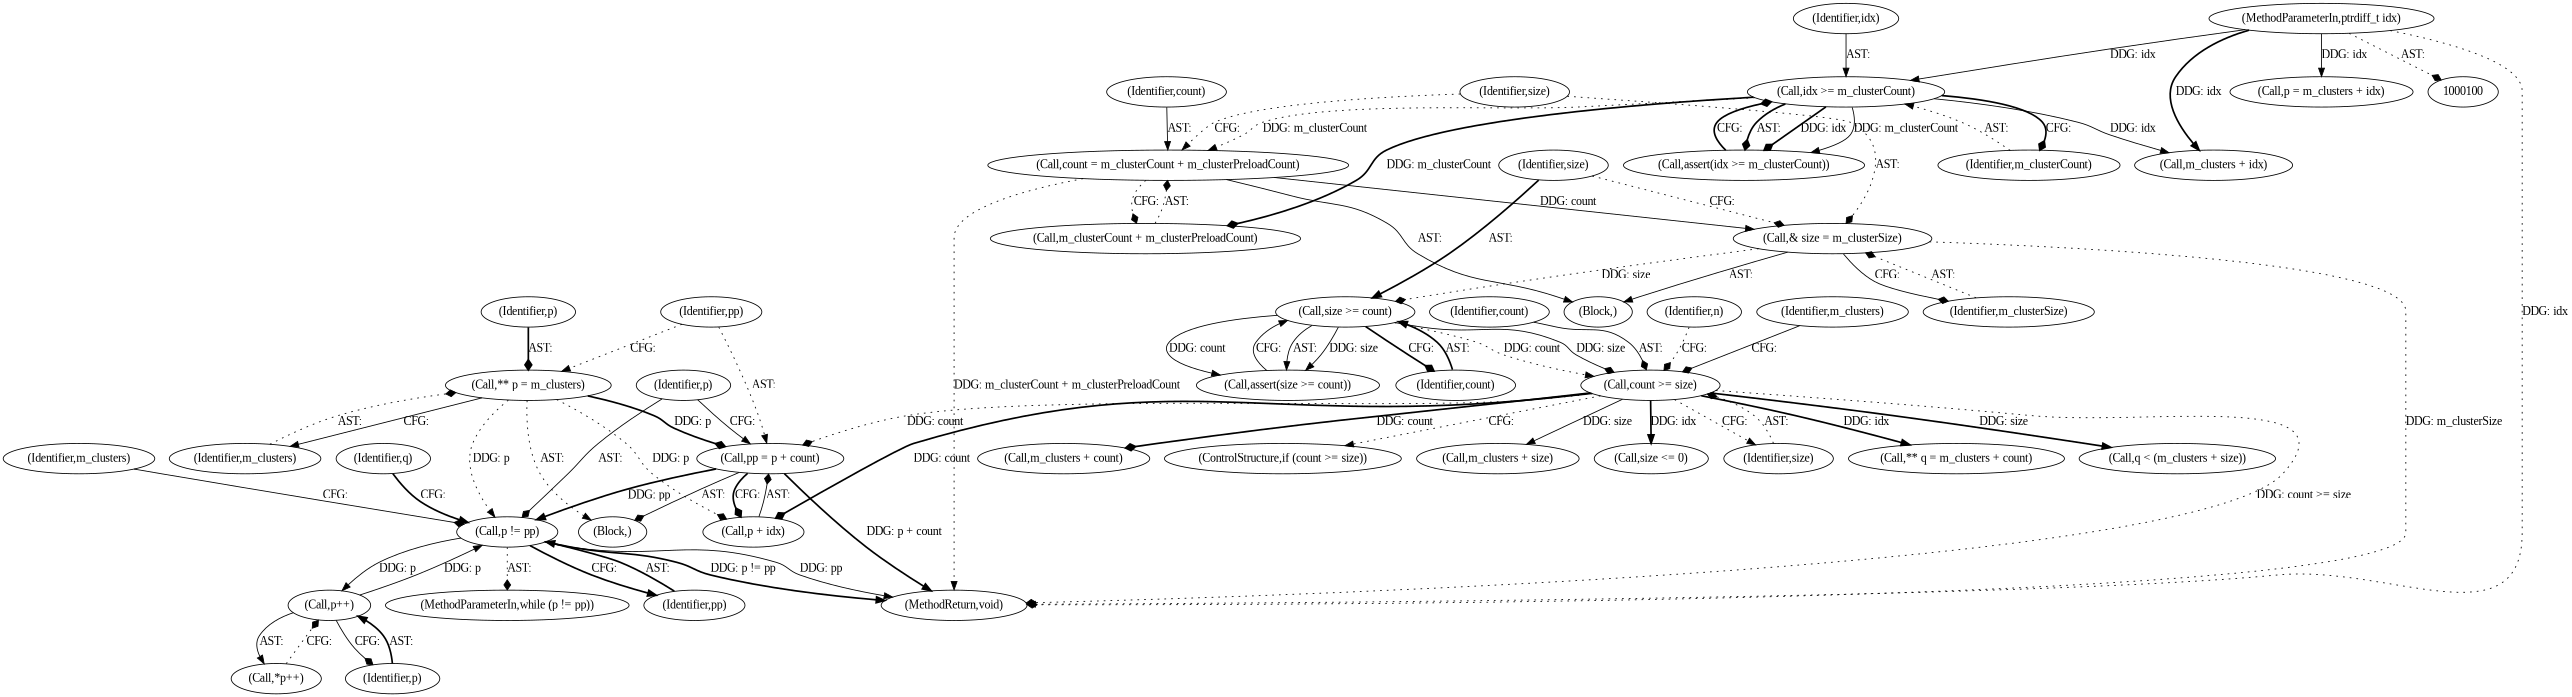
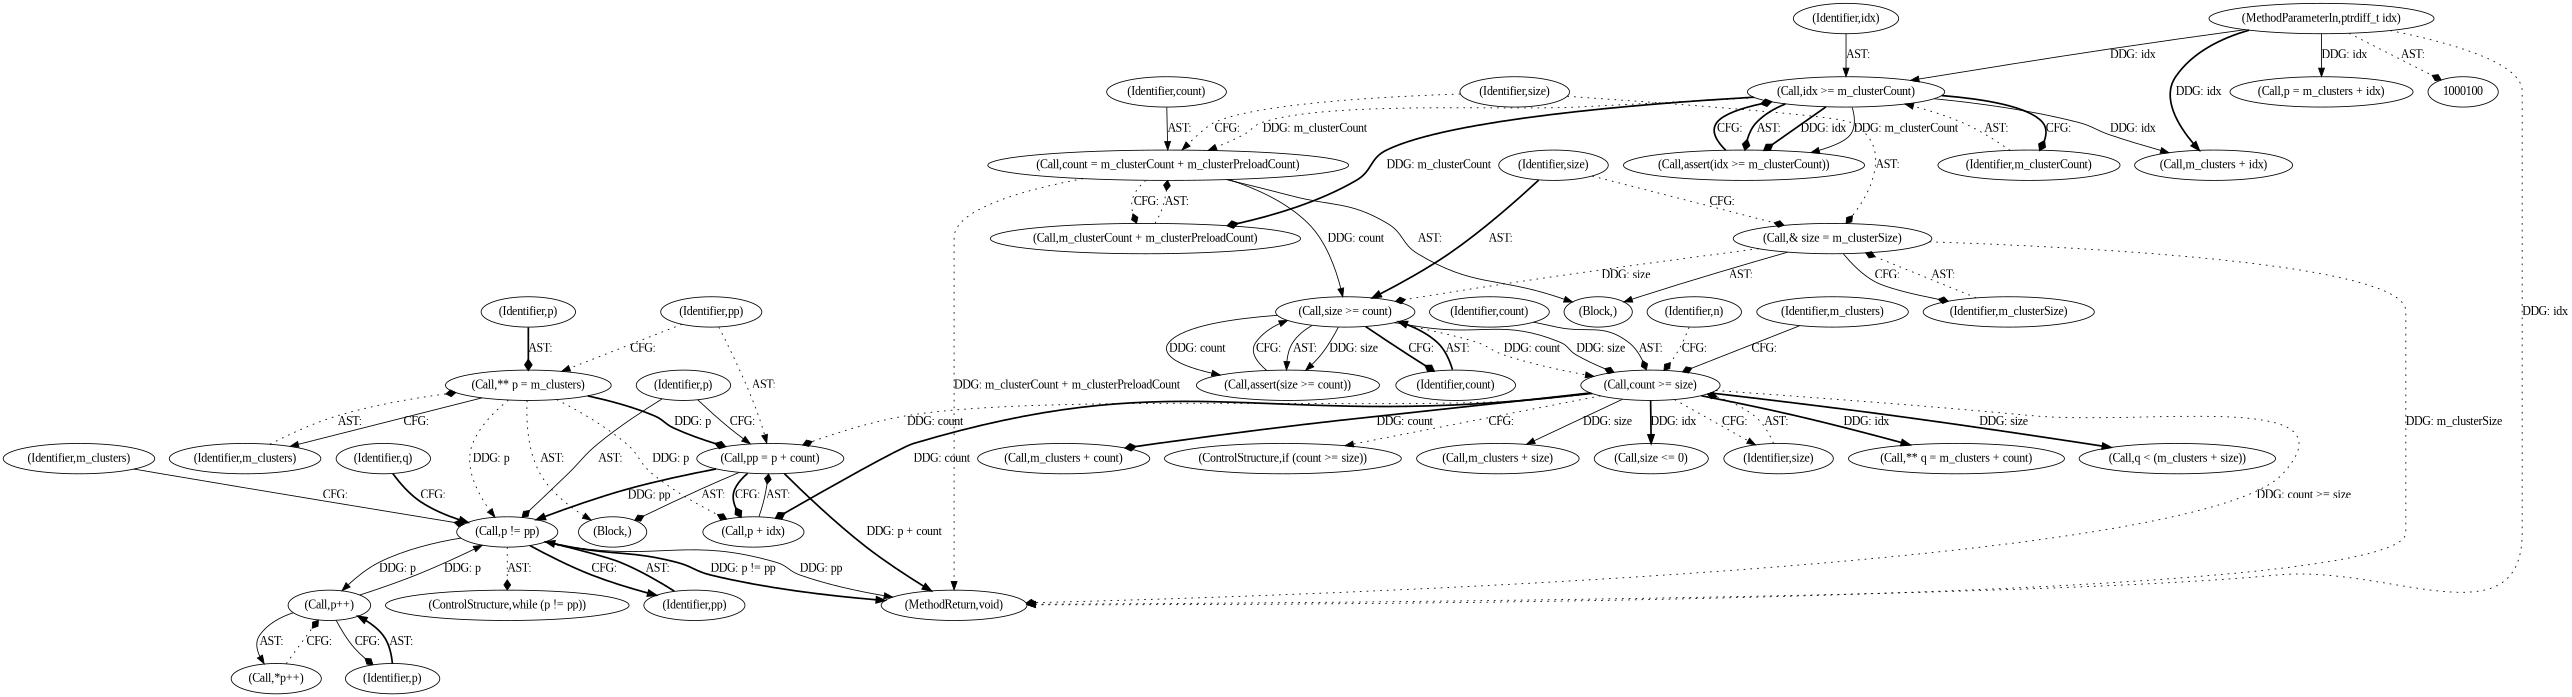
edge "(Call,count = m_clusterCount + m_clusterPreloadCount)" -> "(Call,& size = m_clusterSize)": now "(Call,count = m_clusterCount + m_clusterPreloadCount)" -> "(Call,size >= count)"
edge "(Call,& size = m_clusterSize)" -> "(MethodReturn,void)": arrowhead diamond -> normal
node "(MethodParameterIn,while (p != pp))": label "(MethodParameterIn,while (p != pp))" -> "(ControlStructure,while (p != pp))"
